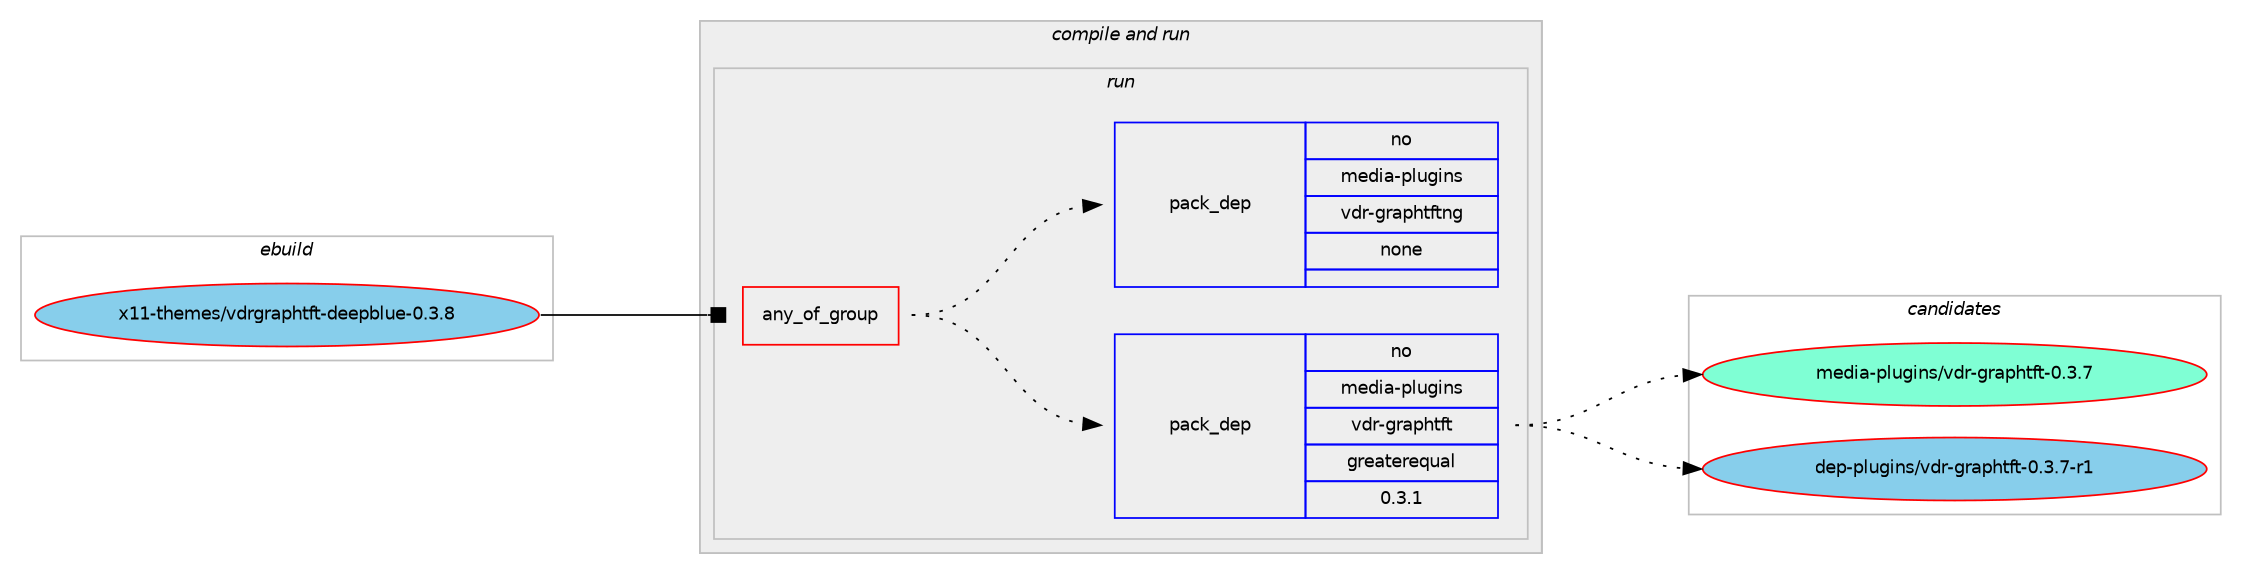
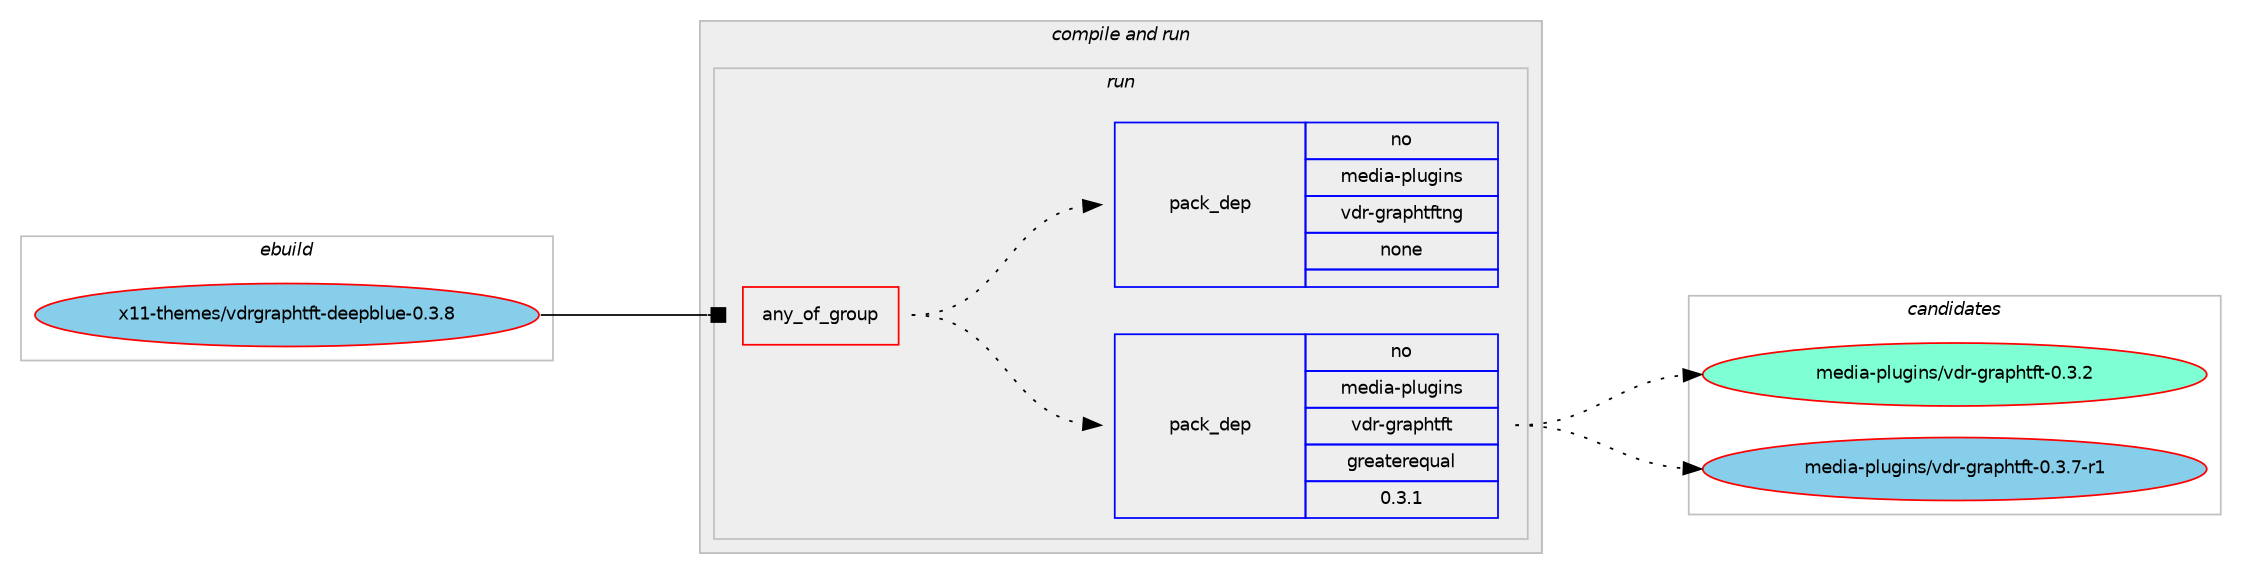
node "media-plugins/vdr-graphtft-0.3.7": label "media-plugins/vdr-graphtft-0.3.7" -> "media-plugins/vdr-graphtft-0.3.2"
node "dep-plugins/vdr-graphtft-0.3.7-r1": label "dep-plugins/vdr-graphtft-0.3.7-r1" -> "media-plugins/vdr-graphtft-0.3.7-r1"
